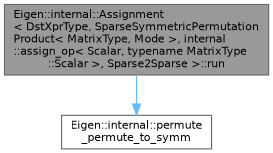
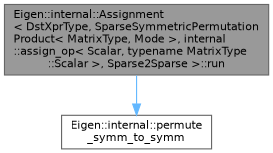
node "Eigen::internal::permute _permute_to_symm": label "Eigen::internal::permute _permute_to_symm" -> "Eigen::internal::permute _symm_to_symm"
